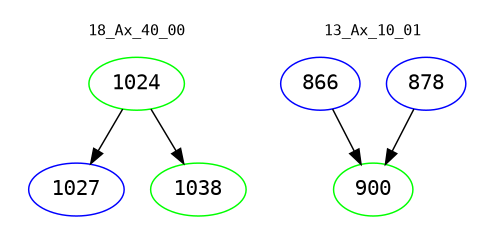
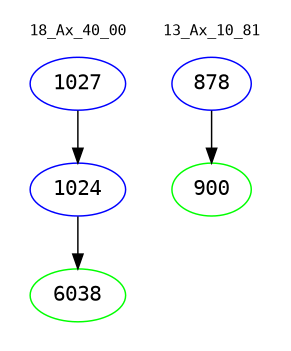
cluster "13_Ax_10_01": label "13_Ax_10_01" -> "13_Ax_10_81"
node "1024": color green -> blue
node "866": removed
edge "1024" -> "1027": reversed
node "1038": label "1038" -> "6038"
